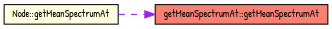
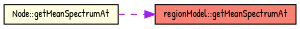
node "getMeanSpectrumAt::getMeanSpectrumAt": label "getMeanSpectrumAt::getMeanSpectrumAt" -> "regionModel::getMeanSpectrumAt"
